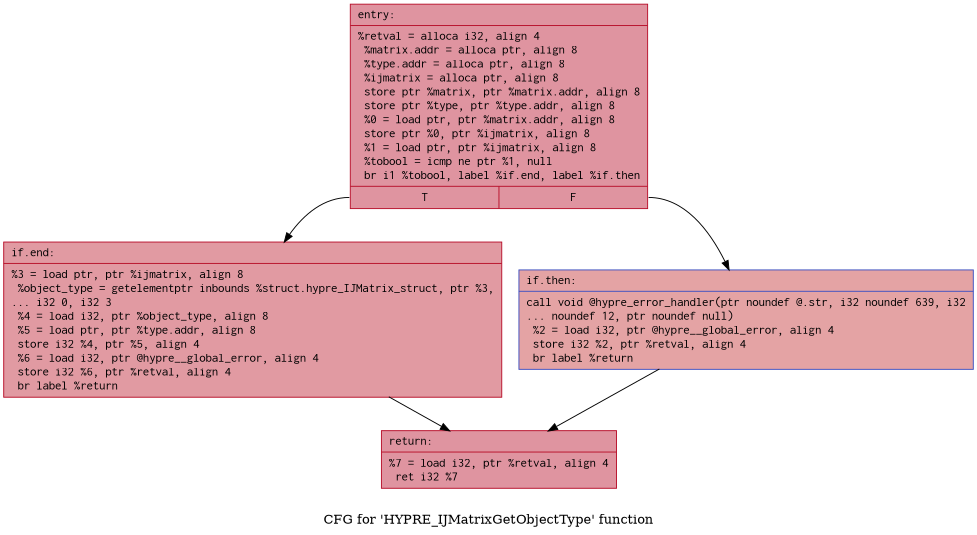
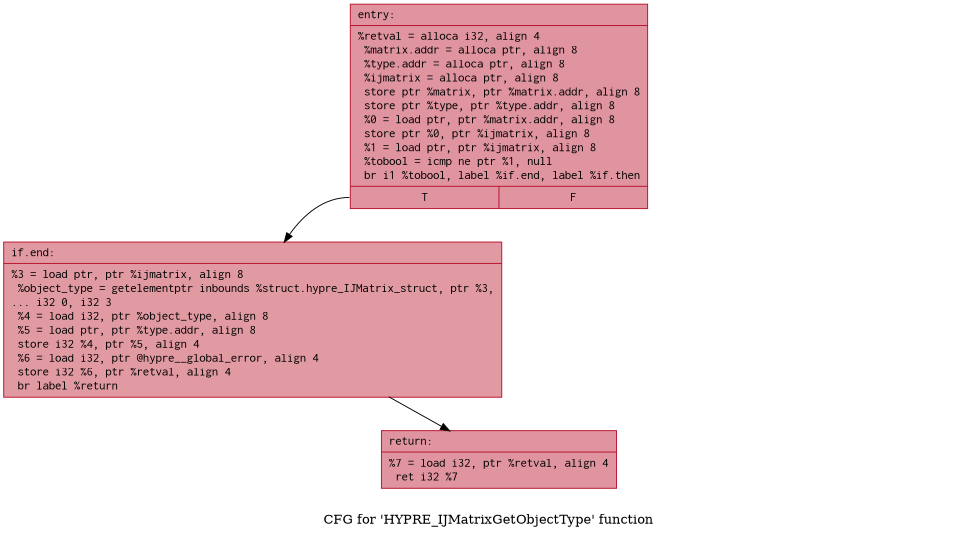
node "if.then:": removed
